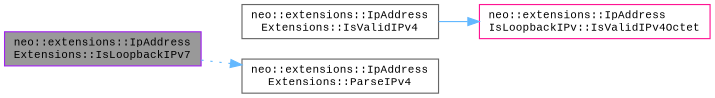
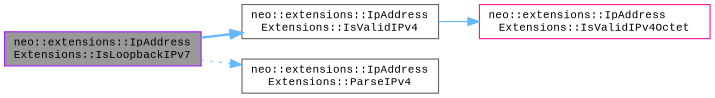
node "neo::extensions::IpAddress IsLoopbackIPv::IsValidIPv4Octet": label "neo::extensions::IpAddress IsLoopbackIPv::IsValidIPv4Octet" -> "neo::extensions::IpAddress Extensions::IsValidIPv4Octet"
edge "neo::extensions::IpAddress Extensions::IsLoopbackIPv7" -> "neo::extensions::IpAddress Extensions::IsValidIPv4": added
